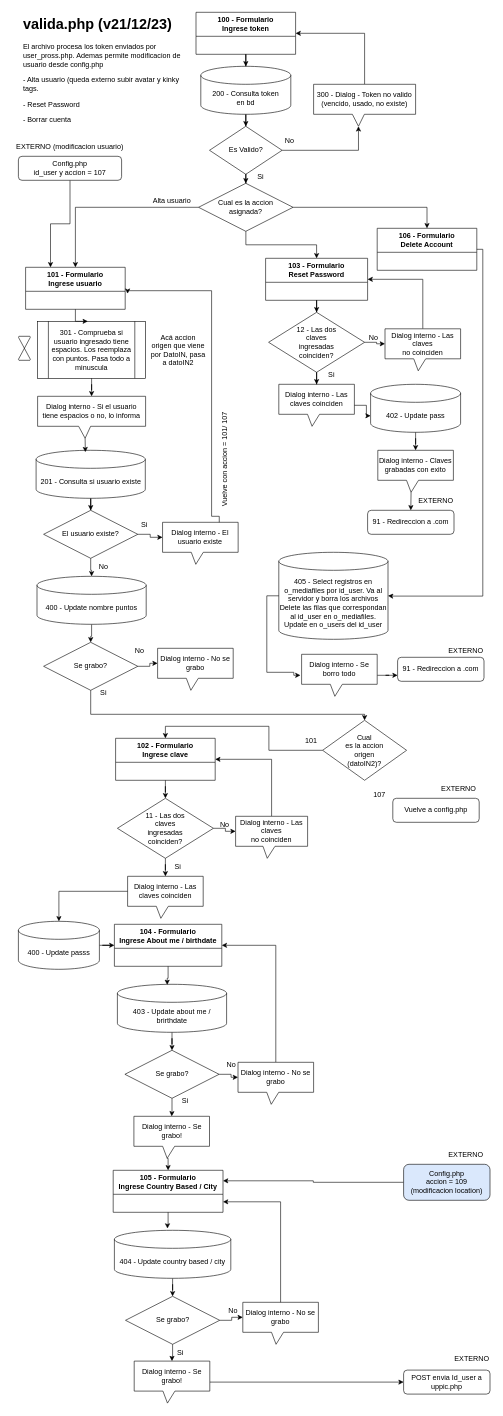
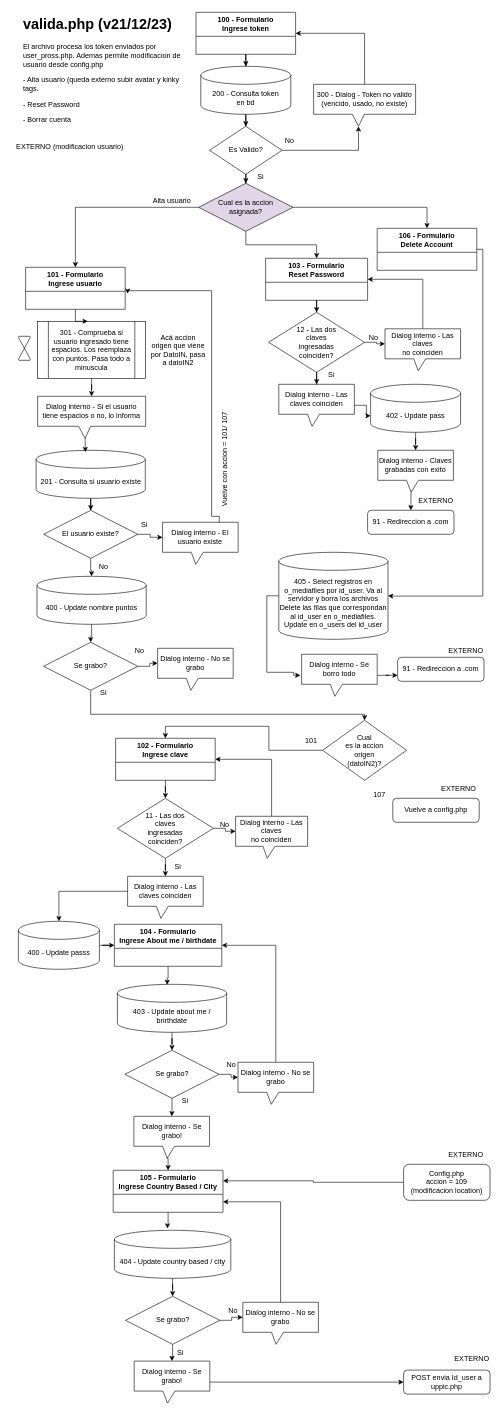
node "Config.php id_user y accion = 107": removed
node "Cual es la accion asignada?": fillcolor #ffffff -> #e1d5e7
edge "Config.php id_user y accion = 107" -> "101 - Formulario Ingrese usuario": removed
node "Config.php accion = 109 (modificacion location)": fillcolor #dae8fc -> #ffffff
